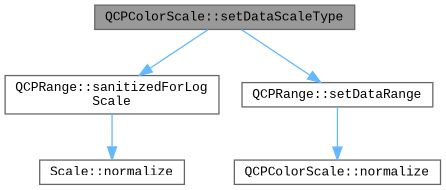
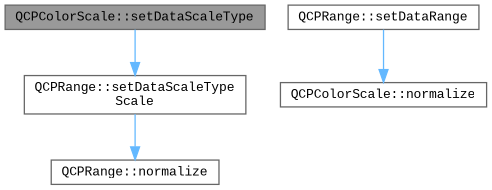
edge "QCPColorScale::setDataScaleType" -> "QCPRange::setDataRange": removed
node "QCPRange::sanitizedForLog Scale": label "QCPRange::sanitizedForLog Scale" -> "QCPRange::setDataScaleType Scale"
node "Scale::normalize": label "Scale::normalize" -> "QCPRange::normalize"
